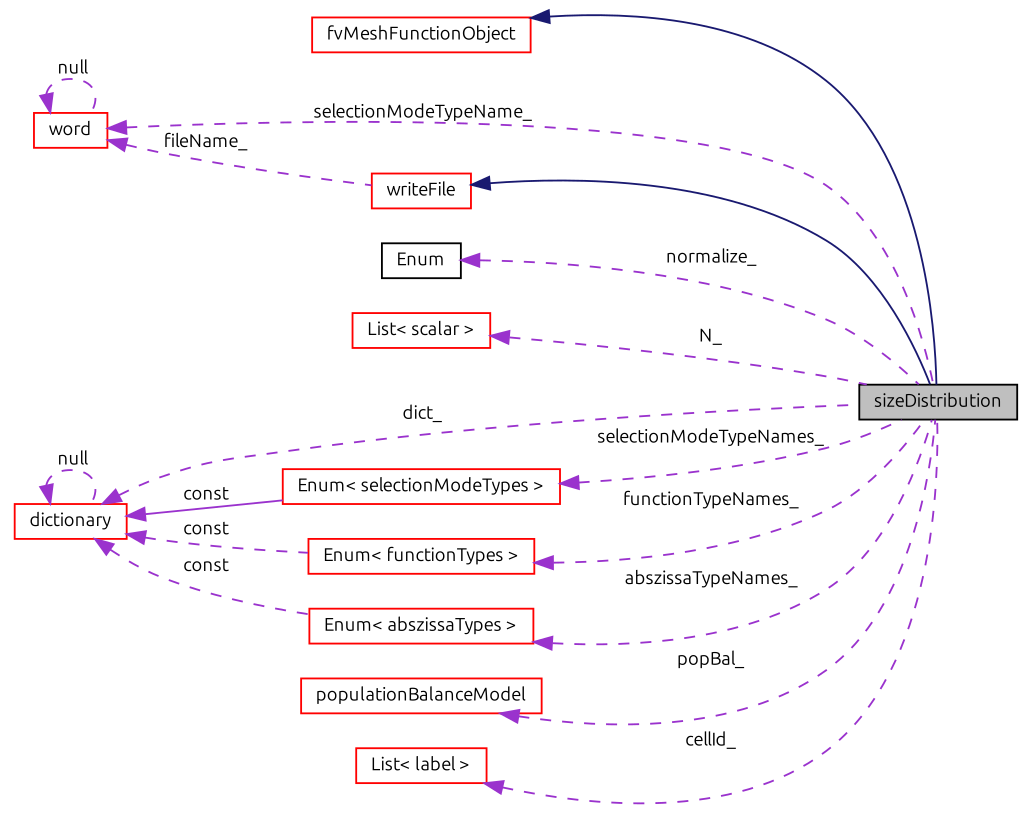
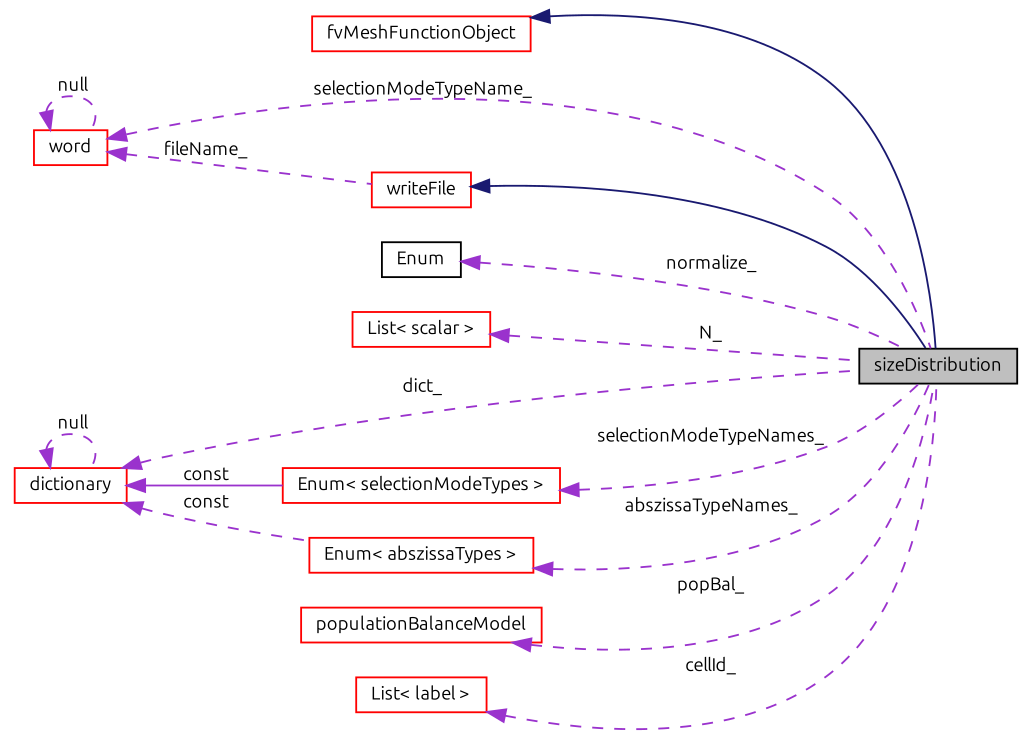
node "Enum< functionTypes >": removed
